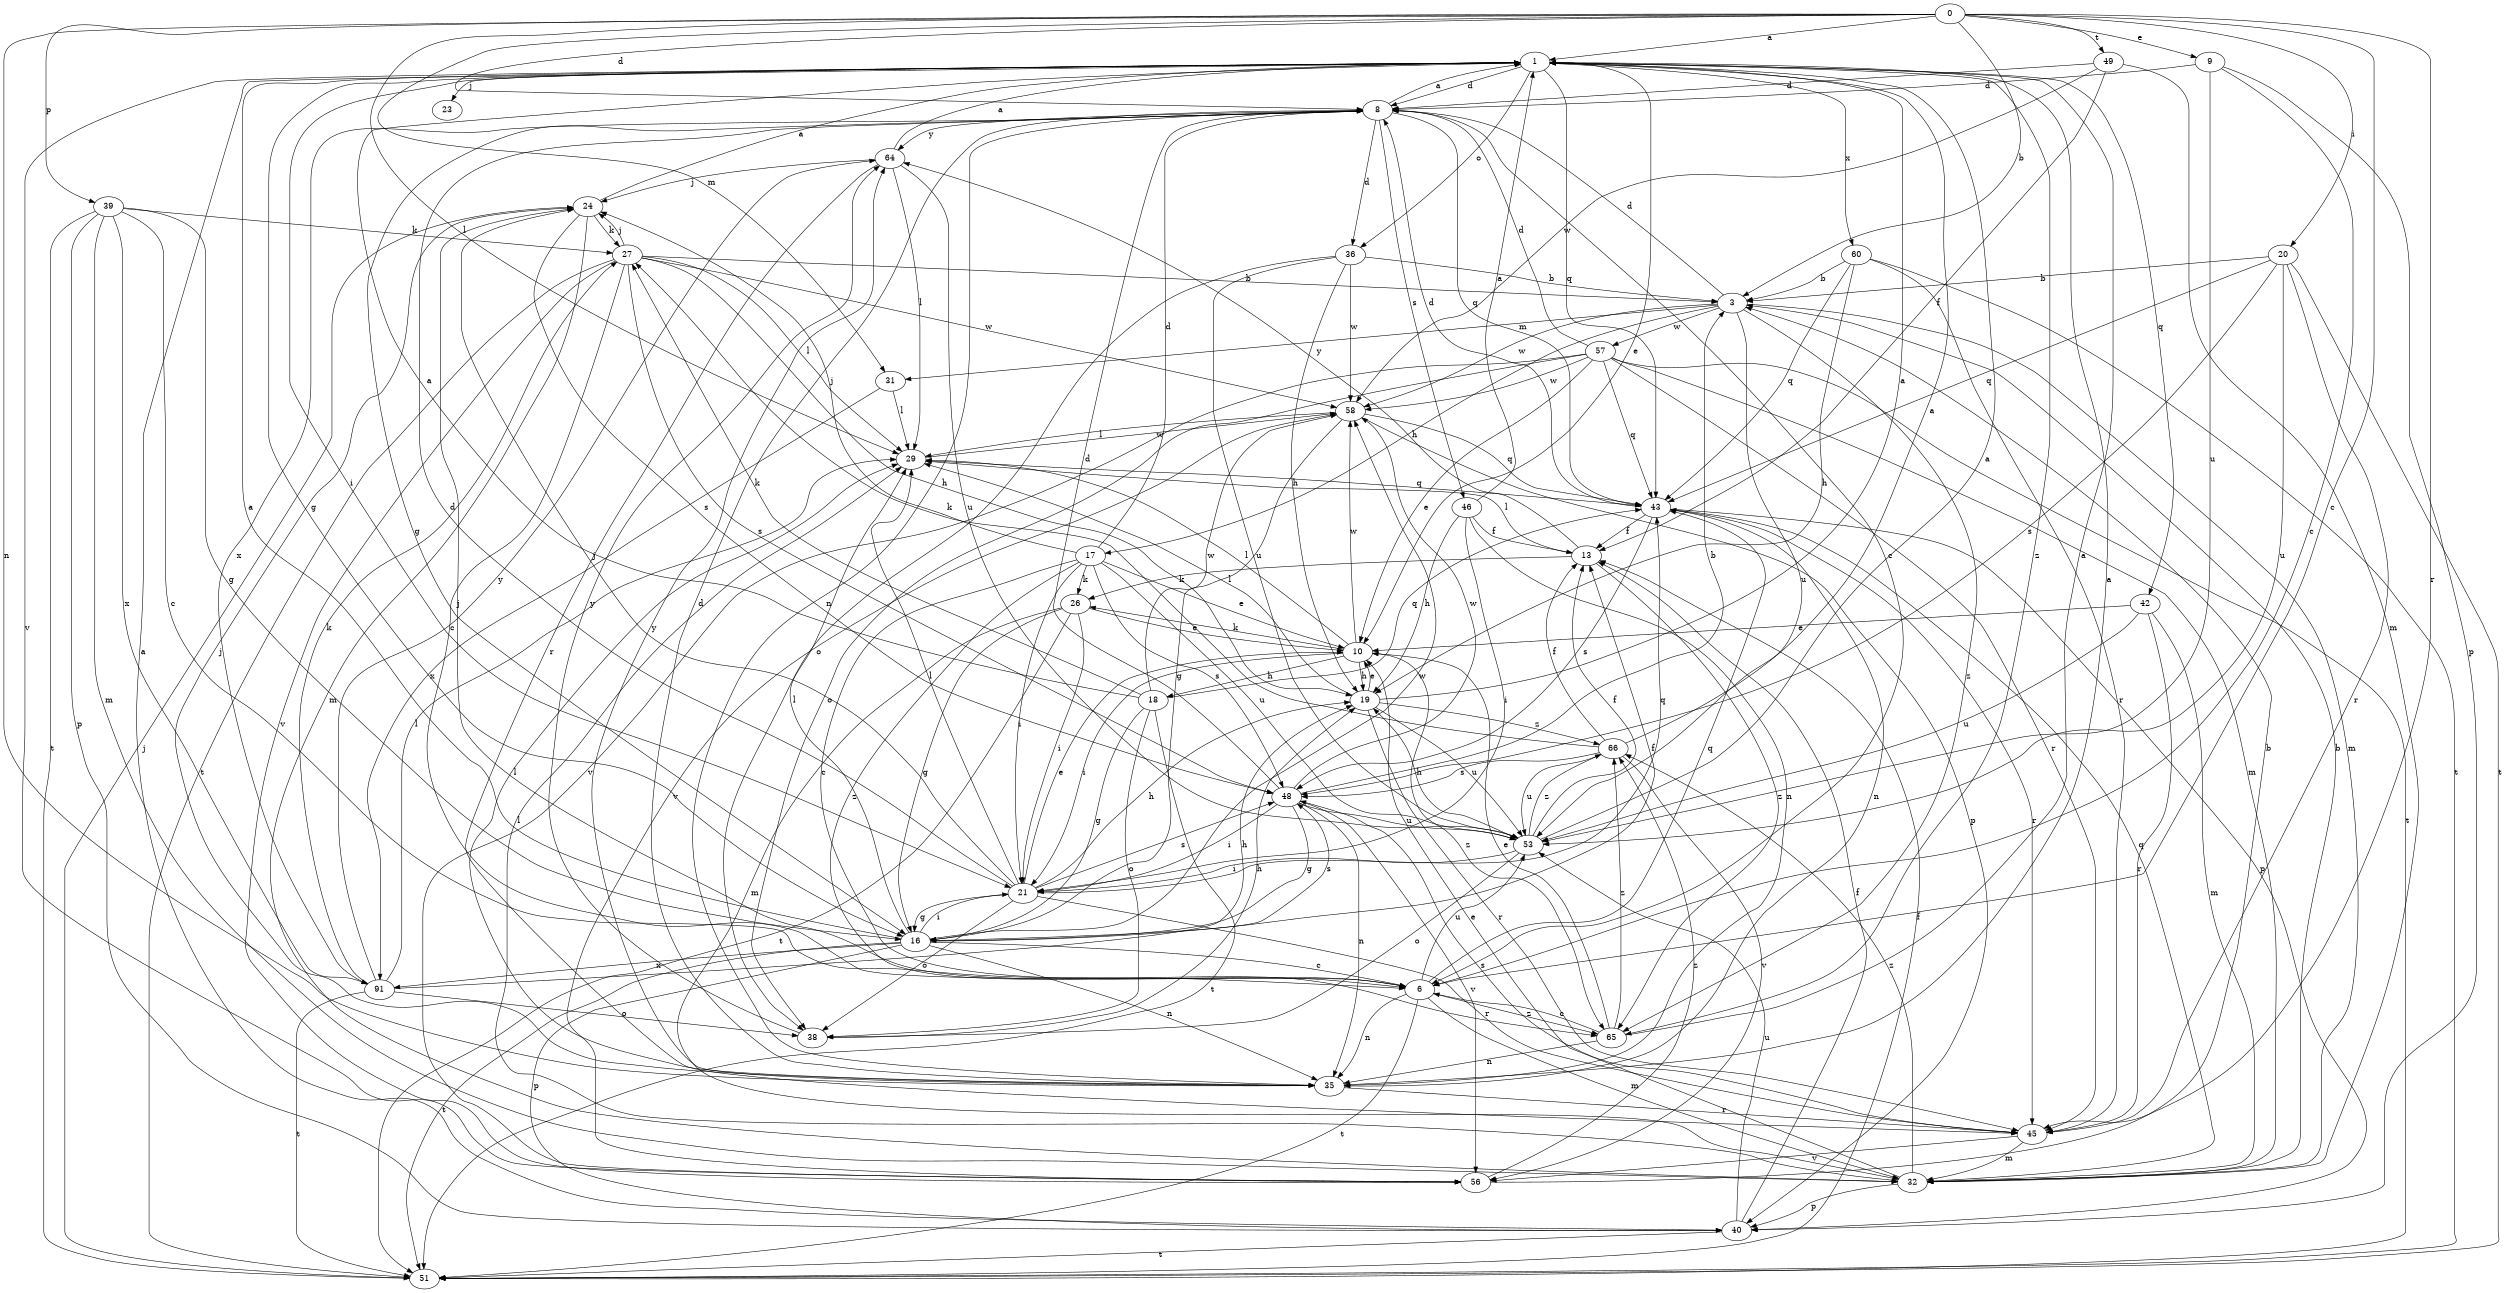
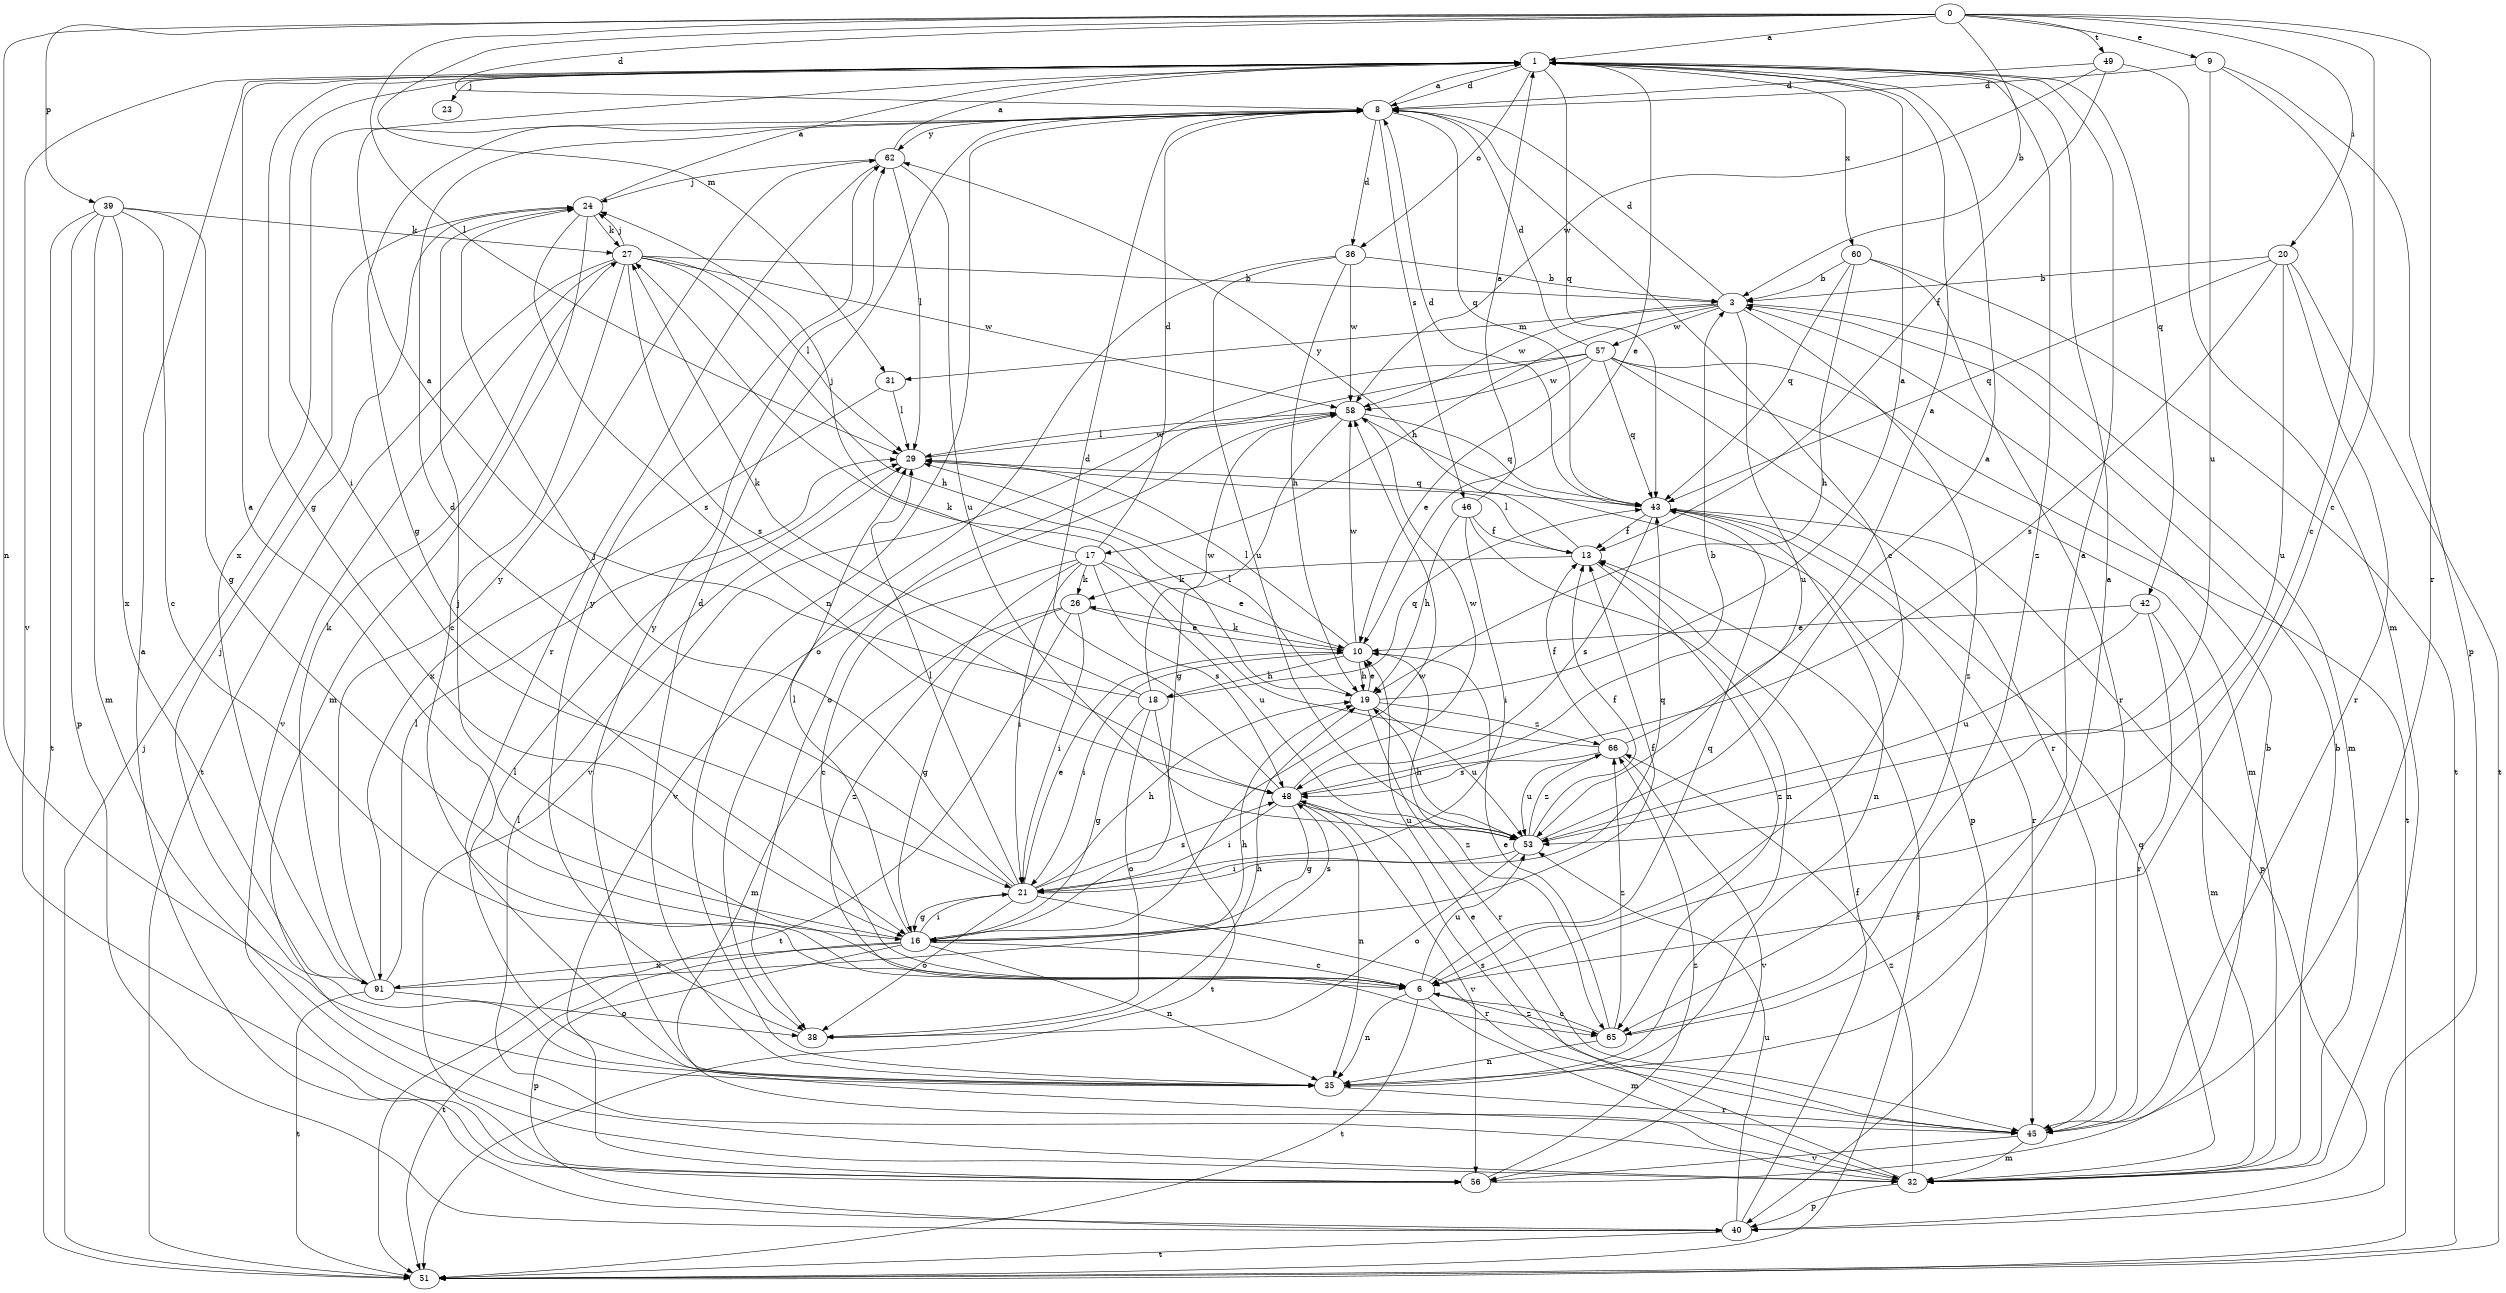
node "64": label "64" -> "62"
